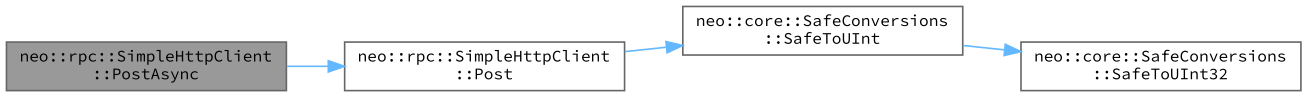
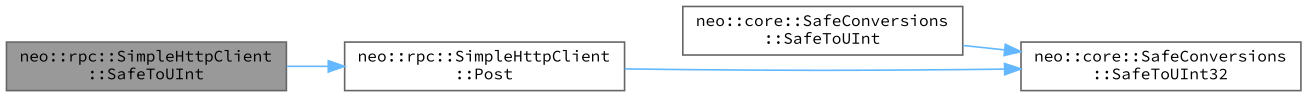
edge "neo::rpc::SimpleHttpClient ::Post" -> "neo::core::SafeConversions ::SafeToUInt": now "neo::rpc::SimpleHttpClient ::Post" -> "neo::core::SafeConversions ::SafeToUInt32"
node "neo::rpc::SimpleHttpClient ::PostAsync": label "neo::rpc::SimpleHttpClient ::PostAsync" -> "neo::rpc::SimpleHttpClient ::SafeToUInt"
